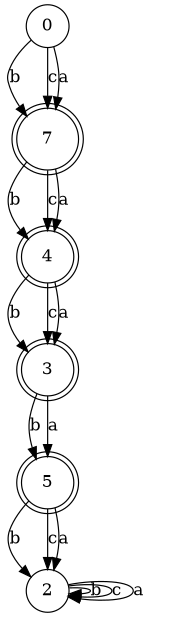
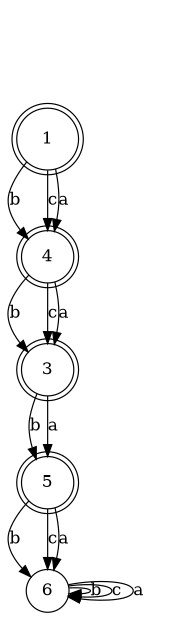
node "0": removed
node "7": label "7" -> "1"
node "2": label "2" -> "6"
